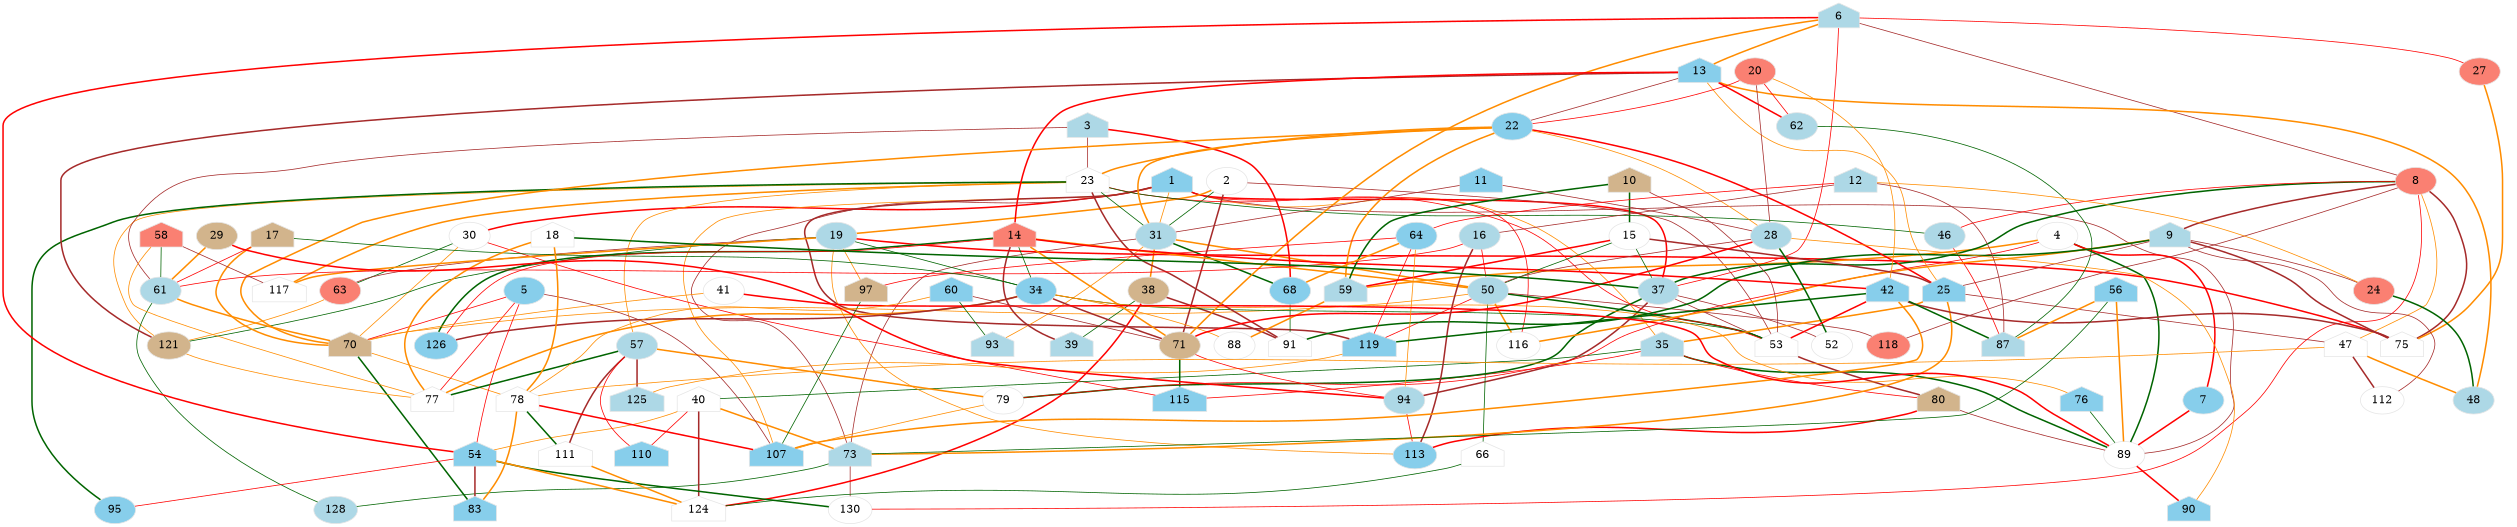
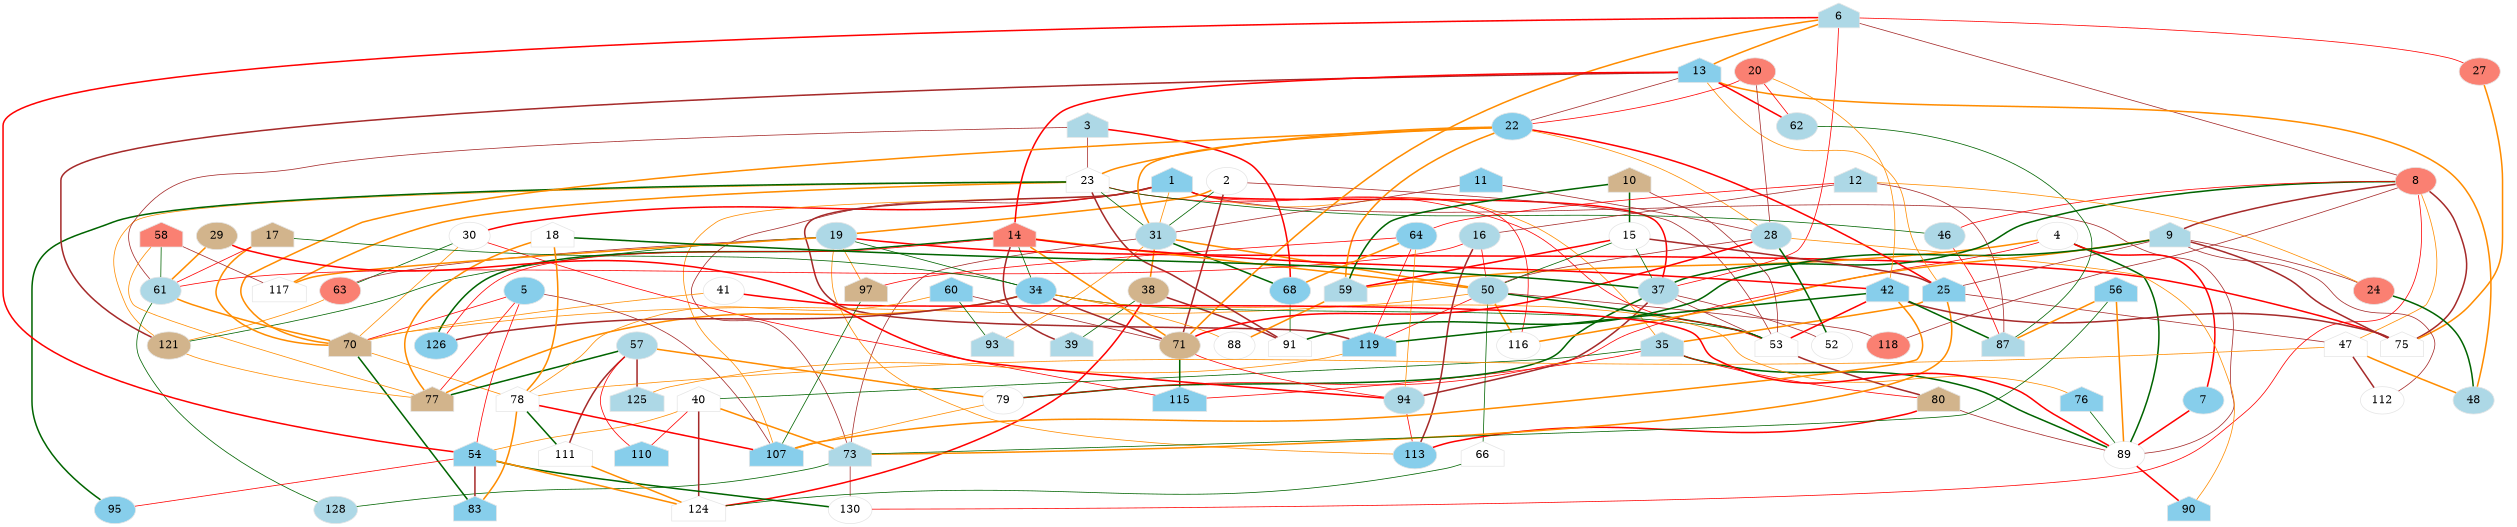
edge "23" -- "57": removed
node "77": fillcolor white -> tan
